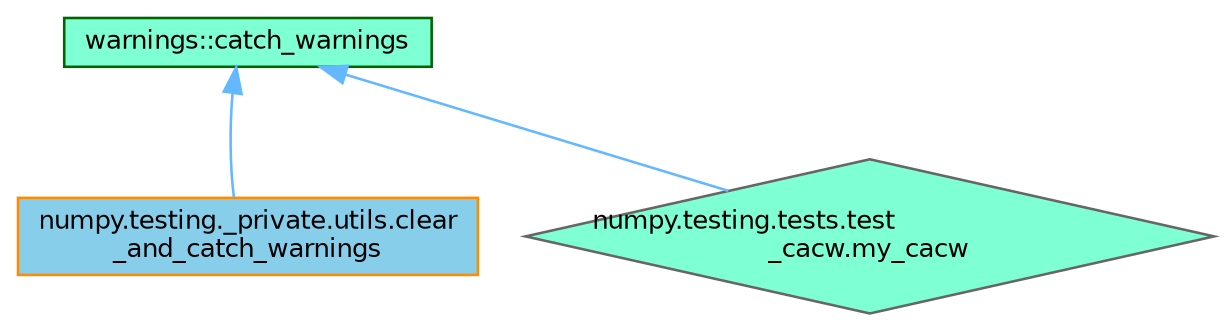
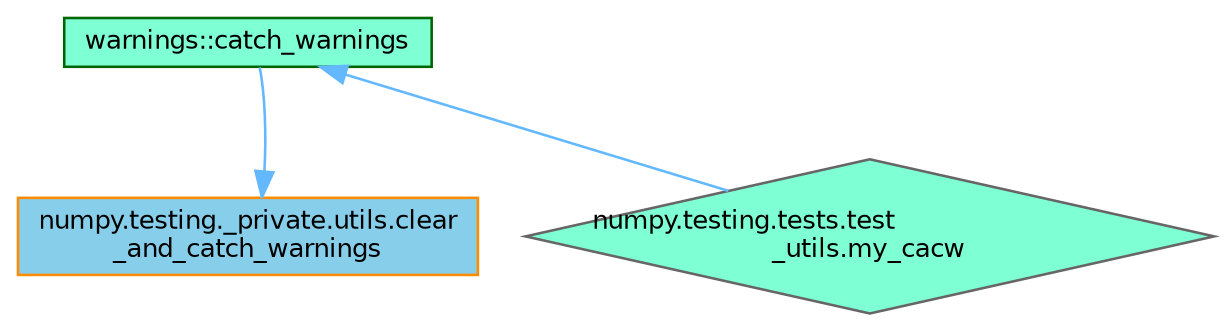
edge "numpy.testing._private.utils.clear _and_catch_warnings" -> "warnings::catch_warnings": reversed
node "numpy.testing.tests.test _cacw.my_cacw": label "numpy.testing.tests.test _cacw.my_cacw" -> "numpy.testing.tests.test _utils.my_cacw"
